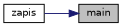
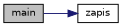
edge "zapis" -> "main": reversed
